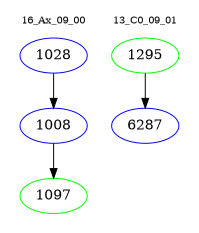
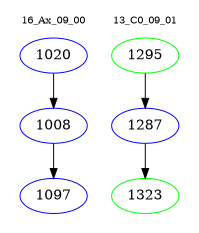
node "1028": label "1028" -> "1020"
node "6287": label "6287" -> "1287"
node "1097": color green -> blue
node "1323": added
